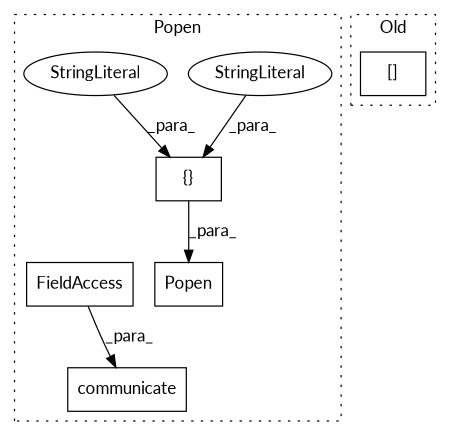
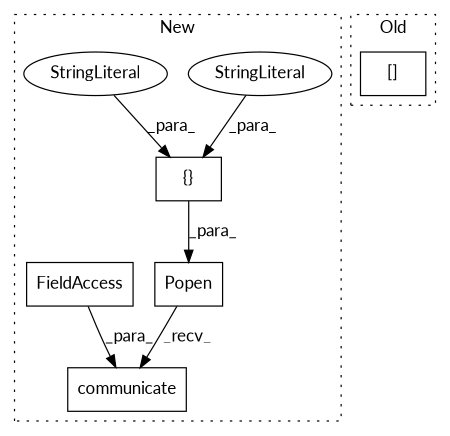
cluster "Popen": label "Popen" -> "New"
edge "Popen" -> "communicate": added, label "_recv_"
